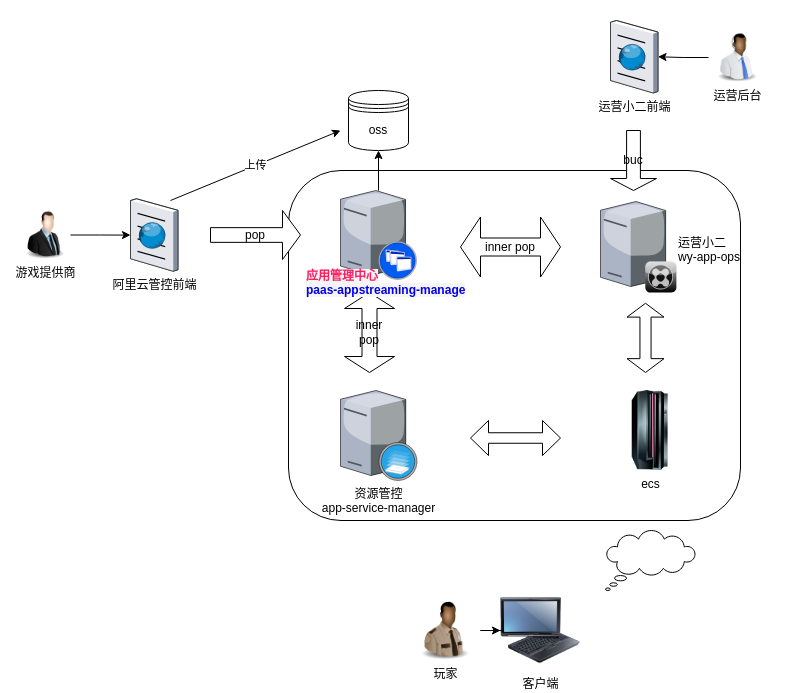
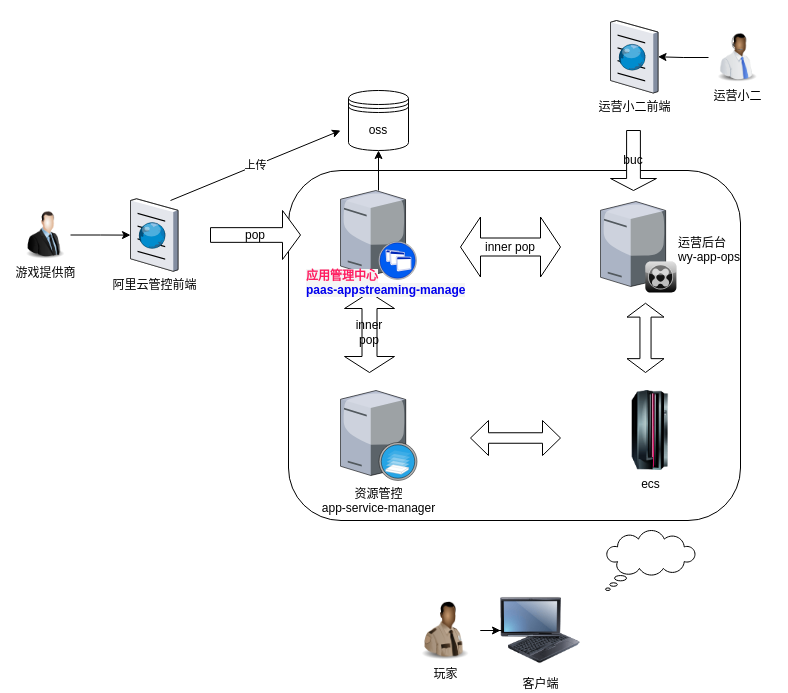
node "运营后台": label "运营后台" -> "运营小二"
node "运营小二 wy-app-ops": label "运营小二 wy-app-ops" -> "运营后台 wy-app-ops"
